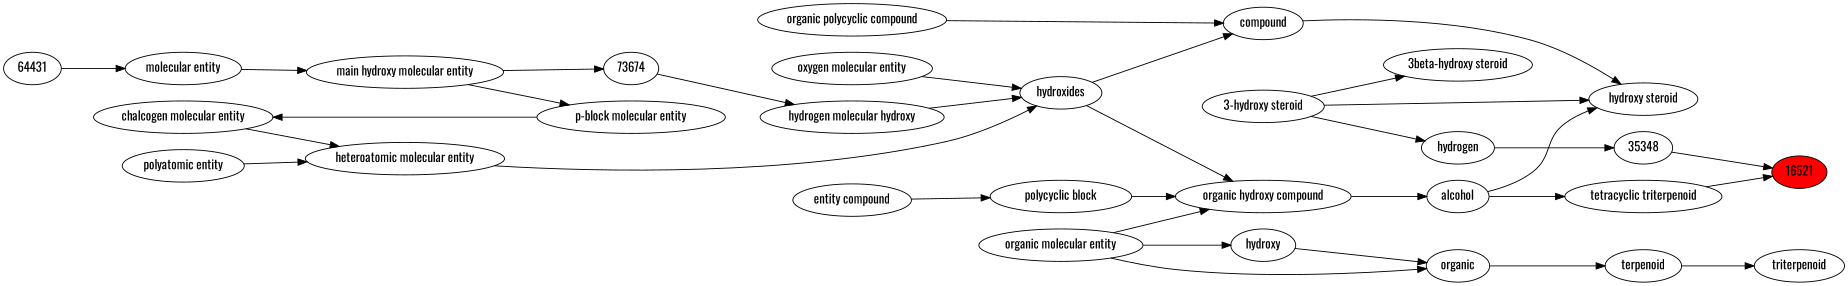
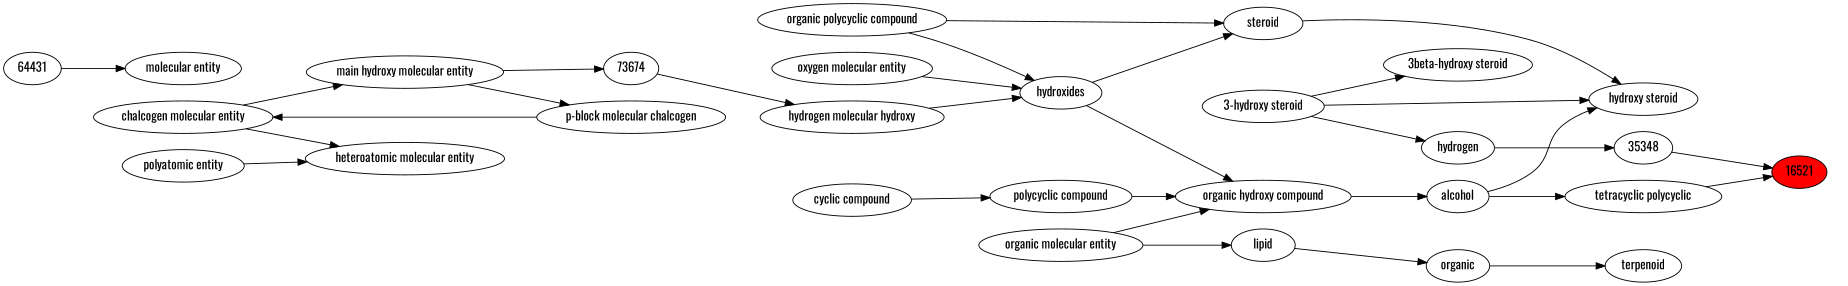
node "compound": label "compound" -> "steroid"
edge "molecular entity" -> "main hydroxy molecular entity": now "chalcogen molecular entity" -> "main hydroxy molecular entity"
node "p-block molecular entity": label "p-block molecular entity" -> "p-block molecular chalcogen"
edge "heteroatomic molecular entity" -> "hydroxides": now "organic polycyclic compound" -> "hydroxides"
node "polycyclic block": label "polycyclic block" -> "polycyclic compound"
node "tetracyclic triterpenoid": label "tetracyclic triterpenoid" -> "tetracyclic polycyclic"
node "entity compound": label "entity compound" -> "cyclic compound"
node "hydroxy": label "hydroxy" -> "lipid"
node "triterpenoid": removed
edge "organic molecular entity" -> "organic": removed
